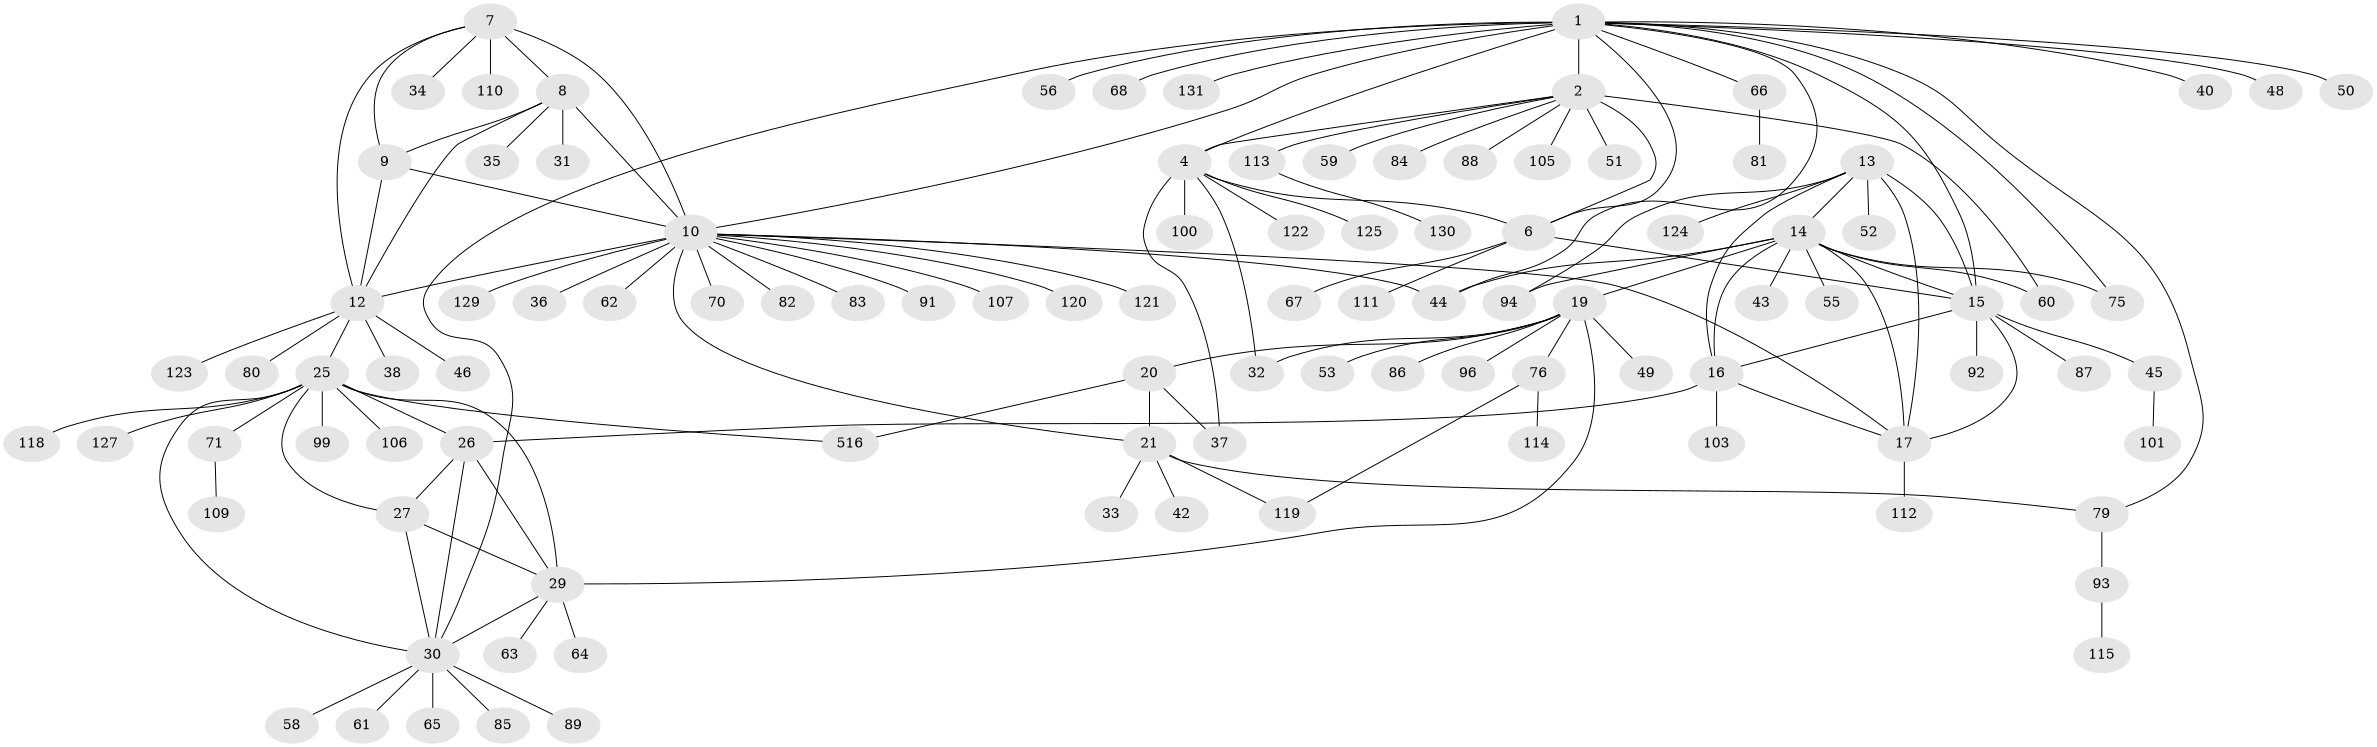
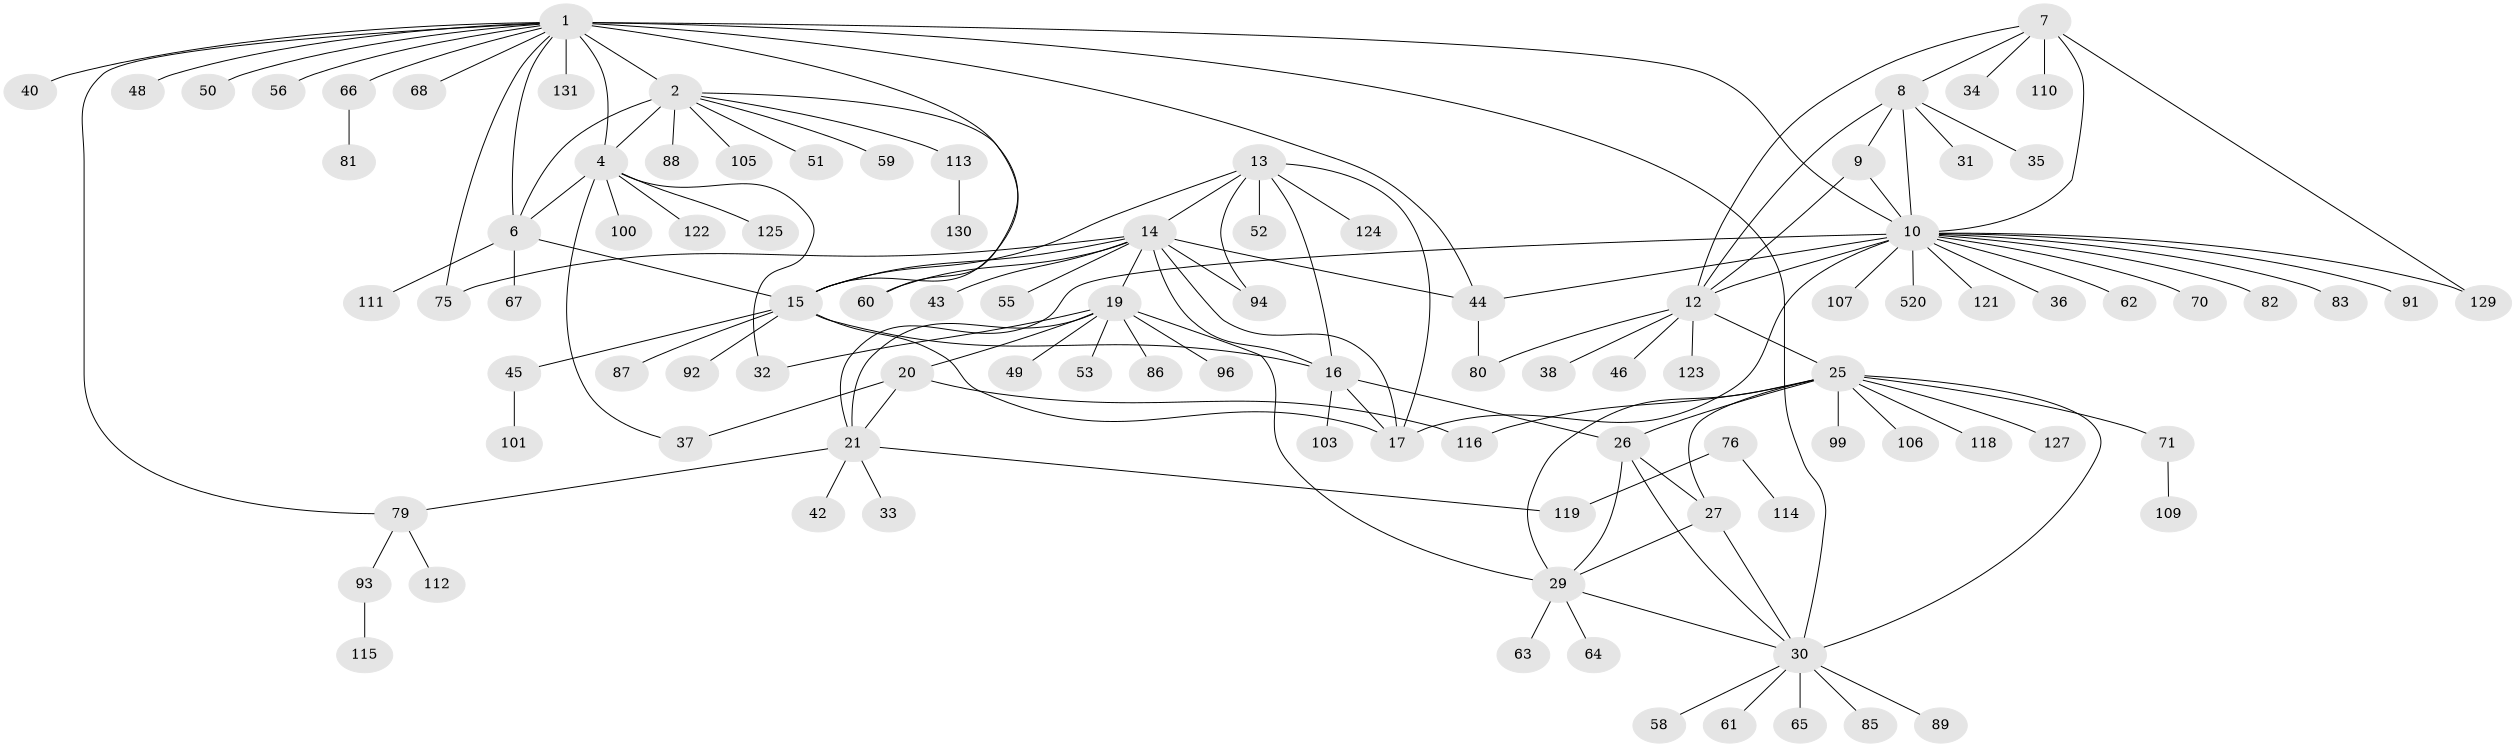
edge "7" -- "9": now "7" -- "129"
node "84": removed
node "120": label "120" -> "520"
edge "44" -- "80": added
edge "19" -- "76": now "19" -- "21"
node "516": label "516" -> "116"
edge "17" -- "112": now "79" -- "112"
